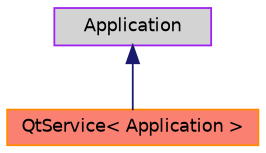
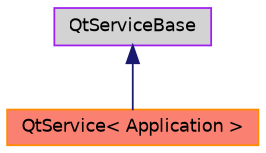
node "Application": label "Application" -> "QtServiceBase"
